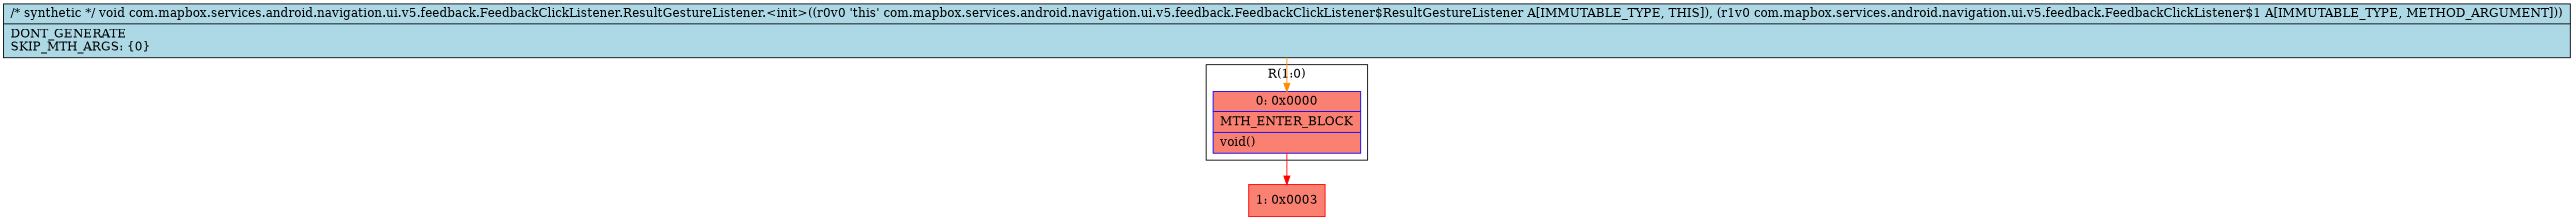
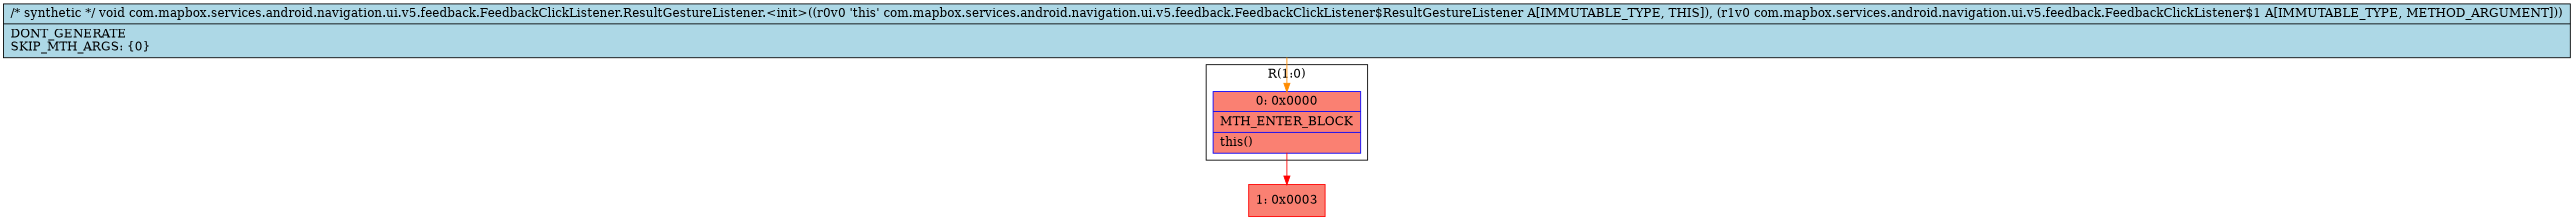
node "0: 0x0000": text "void()" -> "this()"
